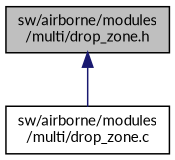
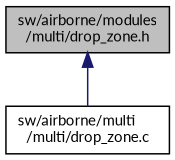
node "sw/airborne/modules /multi/drop_zone.c": label "sw/airborne/modules /multi/drop_zone.c" -> "sw/airborne/multi /multi/drop_zone.c"
